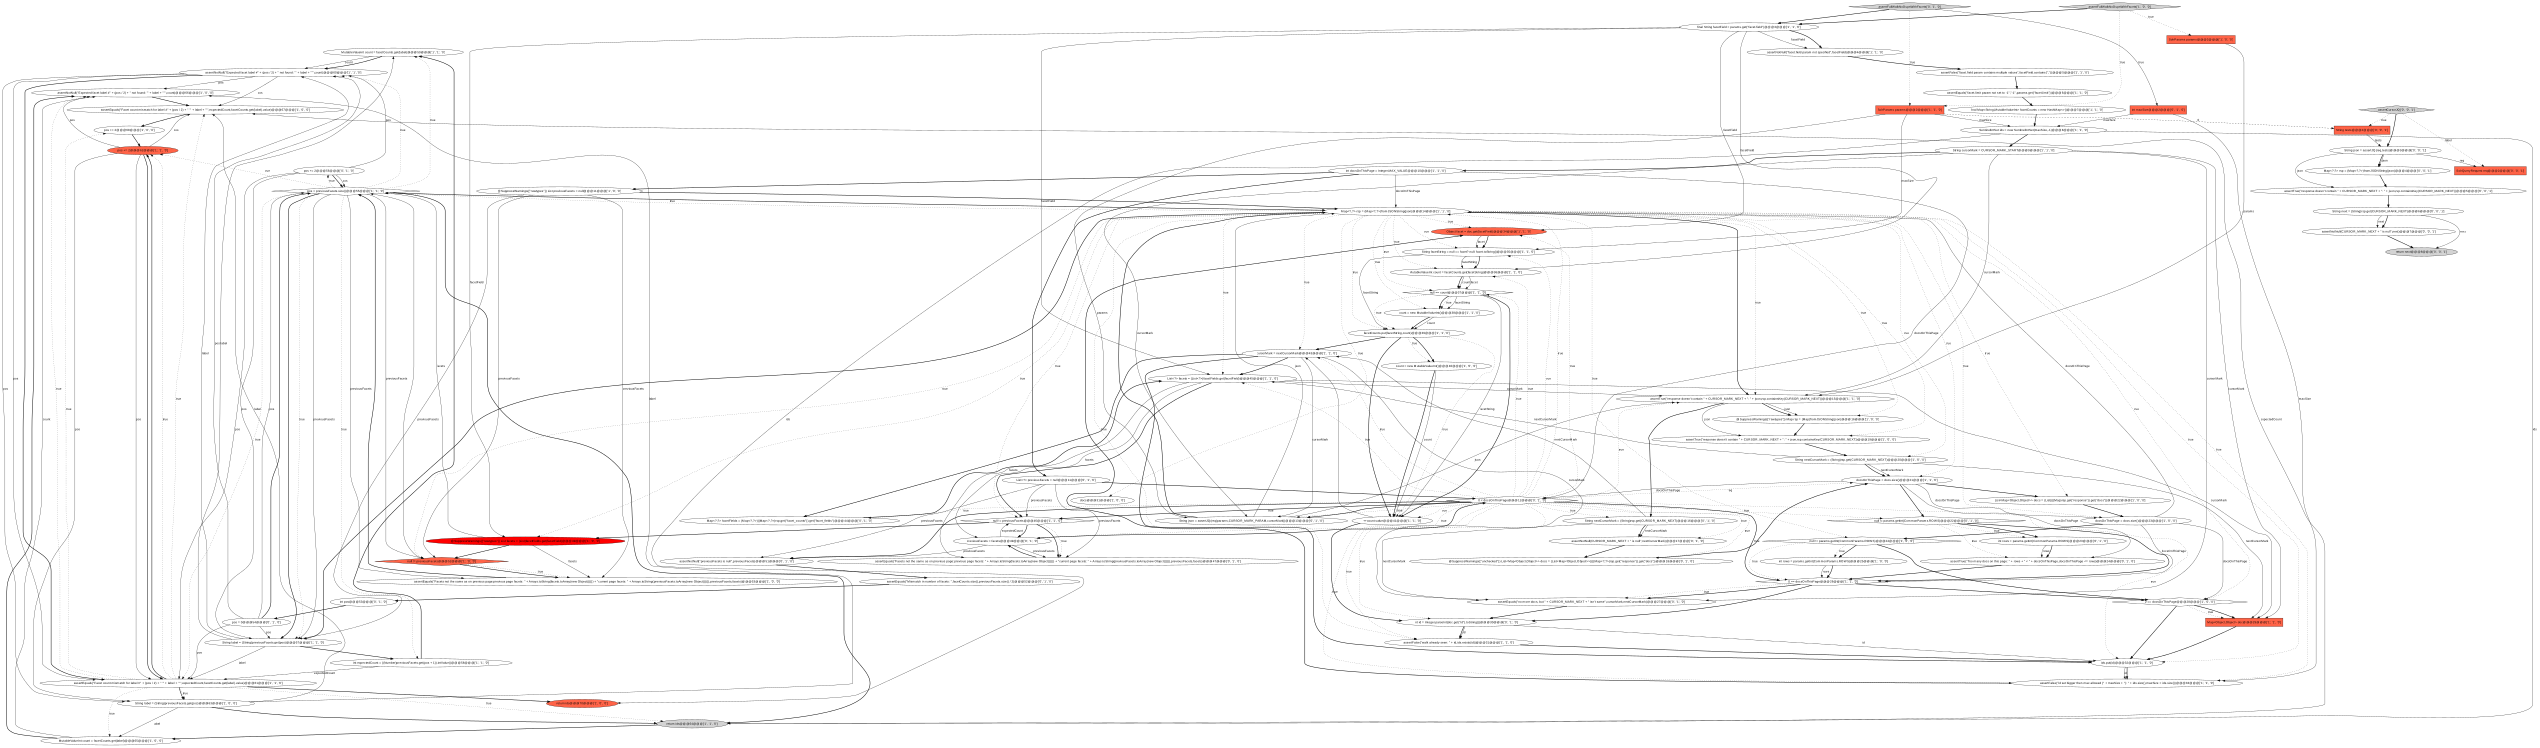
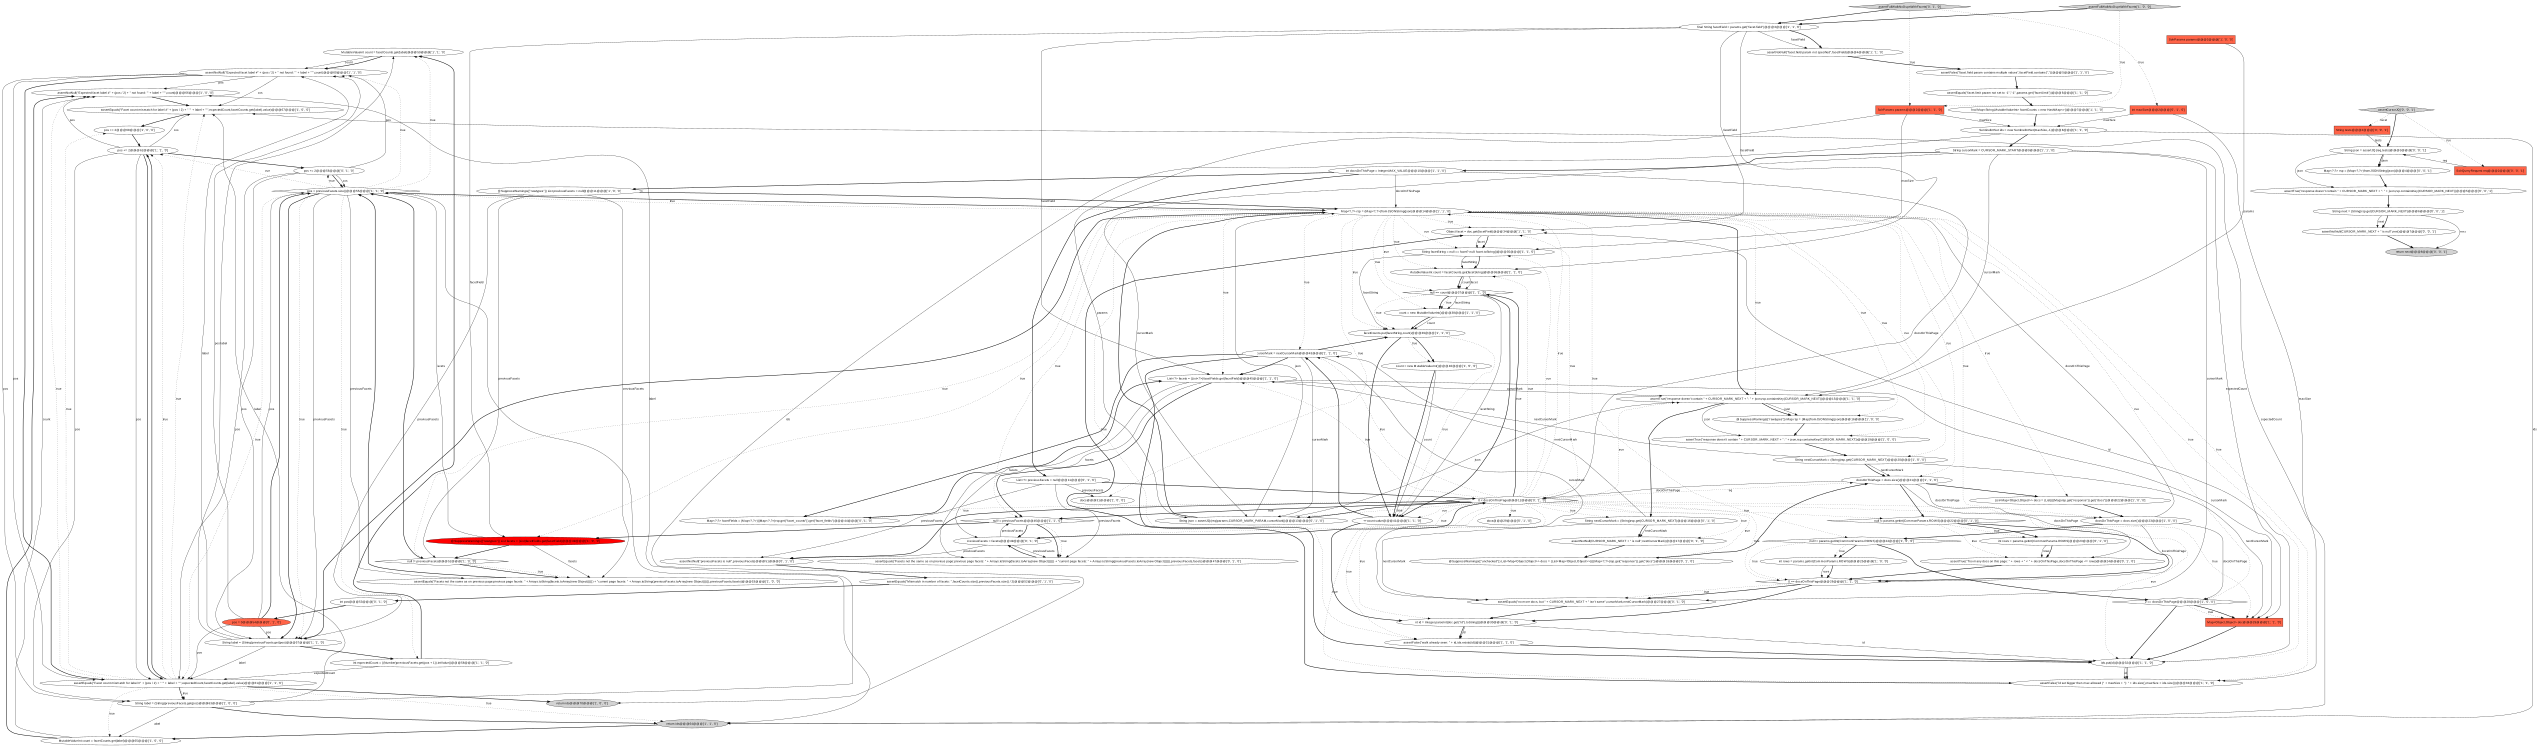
edge "assertFullWalkNoDupsWithFacets['1', '0', '0']" -> "SolrParams params@@@2@@@['1', '0', '0']": removed, label "true"
edge "assertFullWalkNoDupsWithFacets['0', '1', '0']" -> "int maxSize@@@2@@@['0', '1', '0']": style solid -> dotted
edge "SolrParams params@@@2@@@['1', '1', '0']" -> "String tests@@@2@@@['0', '0', '1']": removed, label "0"
edge "assertCursorJQ['0', '0', '1']" -> "String tests@@@2@@@['0', '0', '1']": label "true" -> "facet"
edge "assertCursorJQ['0', '0', '1']" -> "SolrQueryRequest req@@@2@@@['0', '0', '1']": label "label" -> "true"
node "pos += 2@@@62@@@['1', '1', '0']": fillcolor tomato -> white
edge "String json = assertJQ(req,tests)@@@3@@@['0', '0', '1']" -> "SolrQueryRequest req@@@2@@@['0', '0', '1']": reversed
edge "pos += 2@@@62@@@['1', '1', '0']" -> "pos += 2@@@56@@@['0', '1', '0']": added
node "Object facet = doc.get(facetField)@@@34@@@['1', '1', '0']": fillcolor tomato -> white
edge "facetCounts.put(facetString,count)@@@39@@@['1', '1', '0']" -> "cursorMark = nextCursorMark@@@43@@@['1', '1', '0']": reversed
edge "null != previousFacets@@@52@@@['1', '0', '0']" -> "pos < previousFacets.size()@@@55@@@['1', '1', '0']": style solid -> bold
edge "0 < docsOnThisPage@@@12@@@['0', '1', '0']" -> "null == count@@@37@@@['1', '1', '0']": style dotted -> bold
edge "pos < previousFacets.size()@@@55@@@['1', '1', '0']" -> "null != previousFacets@@@52@@@['1', '0', '0']": removed, label "previousFacets"
edge "String cursorMark = CURSOR_MARK_START@@@9@@@['1', '1', '0']" -> "Map<Object,Object> doc@@@29@@@['1', '1', '0']": label "cursorMark" -> "expectedCount"
edge "ids.put(id)@@@32@@@['1', '1', '0']" -> "Object facet = doc.get(facetField)@@@34@@@['1', '1', '0']": added, label "id"
edge "++count.value@@@41@@@['1', '1', '0']" -> "cursorMark = nextCursorMark@@@43@@@['1', '1', '0']": style solid -> bold
edge "List<?> previousFacets = null@@@11@@@['0', '1', '0']" -> "null != previousFacets@@@46@@@['1', '1', '0']": now "List<?> previousFacets = null@@@11@@@['0', '1', '0']" -> "docs@@@31@@@['1', '0', '0']"
edge "0 < docsOnThisPage@@@12@@@['0', '1', '0']" -> "Map<Object,Object> doc@@@29@@@['1', '1', '0']": added, label "true"
edge "0 < docsOnThisPage@@@12@@@['0', '1', '0']" -> "0 == docsOnThisPage@@@26@@@['1', '1', '0']": style bold -> dotted
node "docs@@@29@@@['0', '1', '0']": added
edge "previousFacets = facets@@@49@@@['0', '1', '0']" -> "null != previousFacets@@@46@@@['1', '1', '0']": label "expectedCount" -> "previousFacets"
edge "pos < previousFacets.size()@@@55@@@['1', '1', '0']" -> "return ids@@@64@@@['1', '1', '0']": style bold -> solid
node "null != previousFacets@@@52@@@['1', '0', '0']": fillcolor tomato -> white
edge "0 == docsOnThisPage@@@26@@@['1', '1', '0']" -> "0 == docsOnThisPage@@@28@@@['1', '0', '0']": removed
node "pos = 0@@@54@@@['0', '1', '0']": fillcolor white -> tomato
node "return ids@@@70@@@['1', '0', '0']": fillcolor tomato -> lightgray
